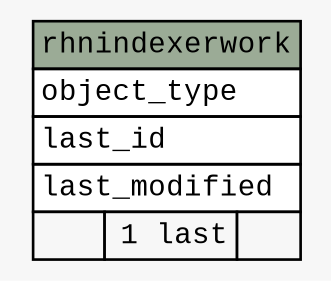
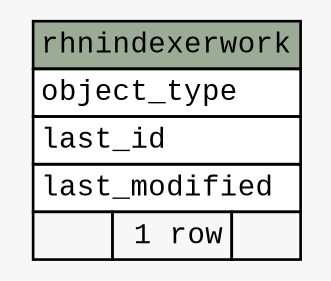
node "rhnindexerwork": text "1 last" -> "1 row"
